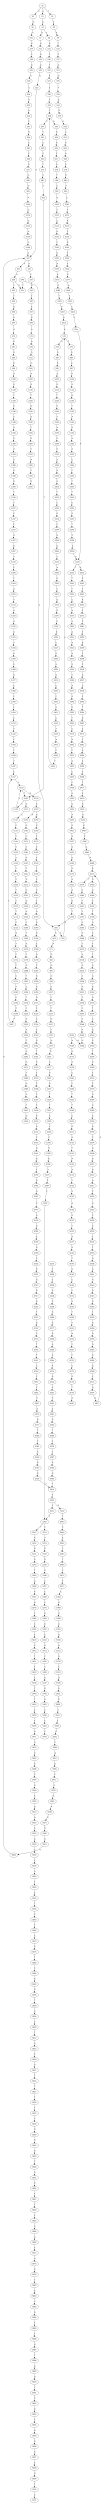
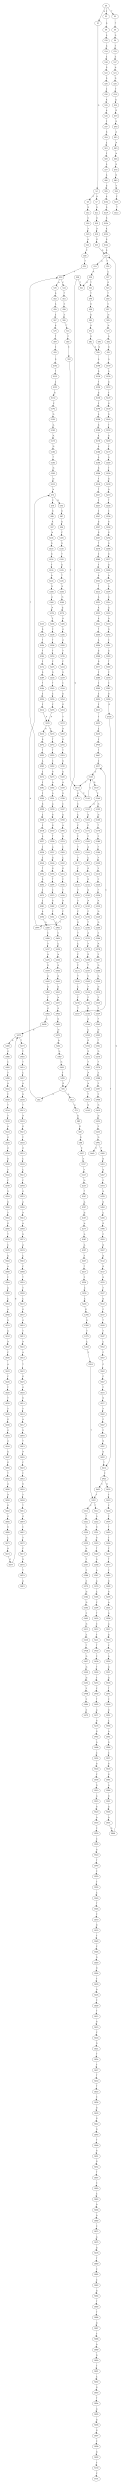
node "S123": removed
edge "S81" -> "S90": now "S81" -> "S99"
edge "S209" -> "S219": added, label "A"
edge "S563" -> "S558": reversed
edge "S449" -> "S455": now "S441" -> "S455"
